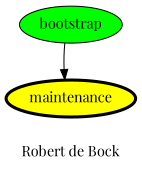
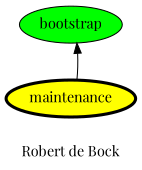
edge "bootstrap" -> "maintenance": reversed
